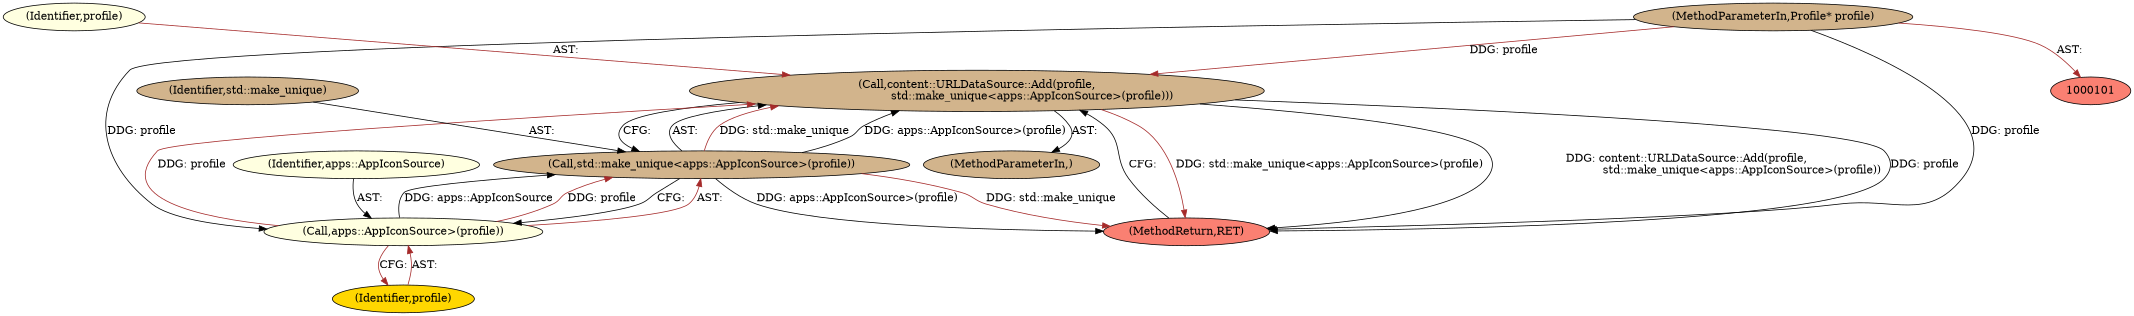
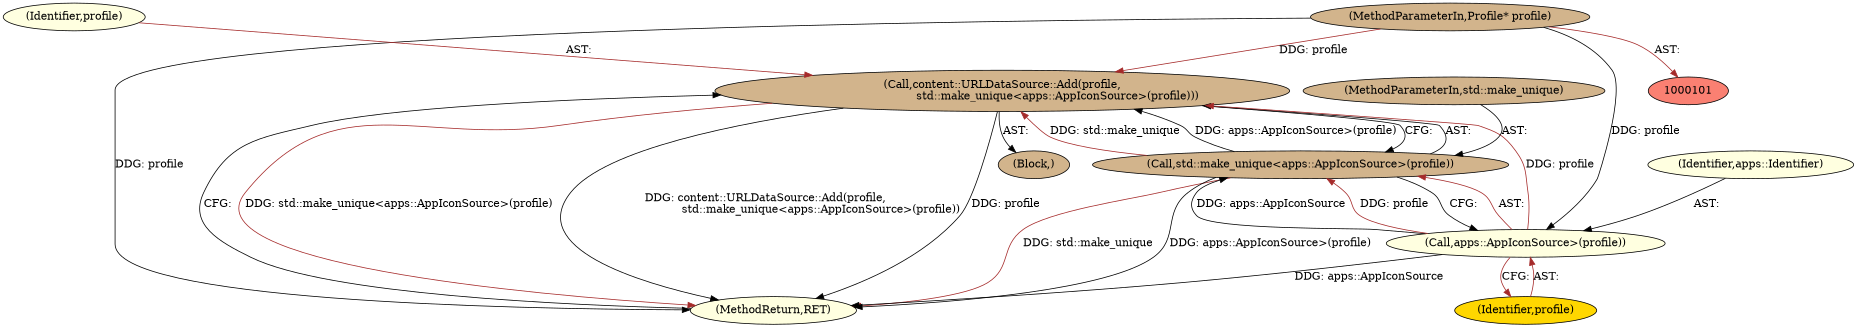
node "(Identifier,std::make_unique)": label "(Identifier,std::make_unique)" -> "(MethodParameterIn,std::make_unique)"
node "(Identifier,apps::AppIconSource)": label "(Identifier,apps::AppIconSource)" -> "(Identifier,apps::Identifier)"
node "(MethodParameterIn,)": label "(MethodParameterIn,)" -> "(Block,)"
node "(MethodReturn,RET)": fillcolor salmon -> lightyellow
edge "(Call,apps::AppIconSource>(profile))" -> "(MethodReturn,RET)": added, label "DDG: apps::AppIconSource"
